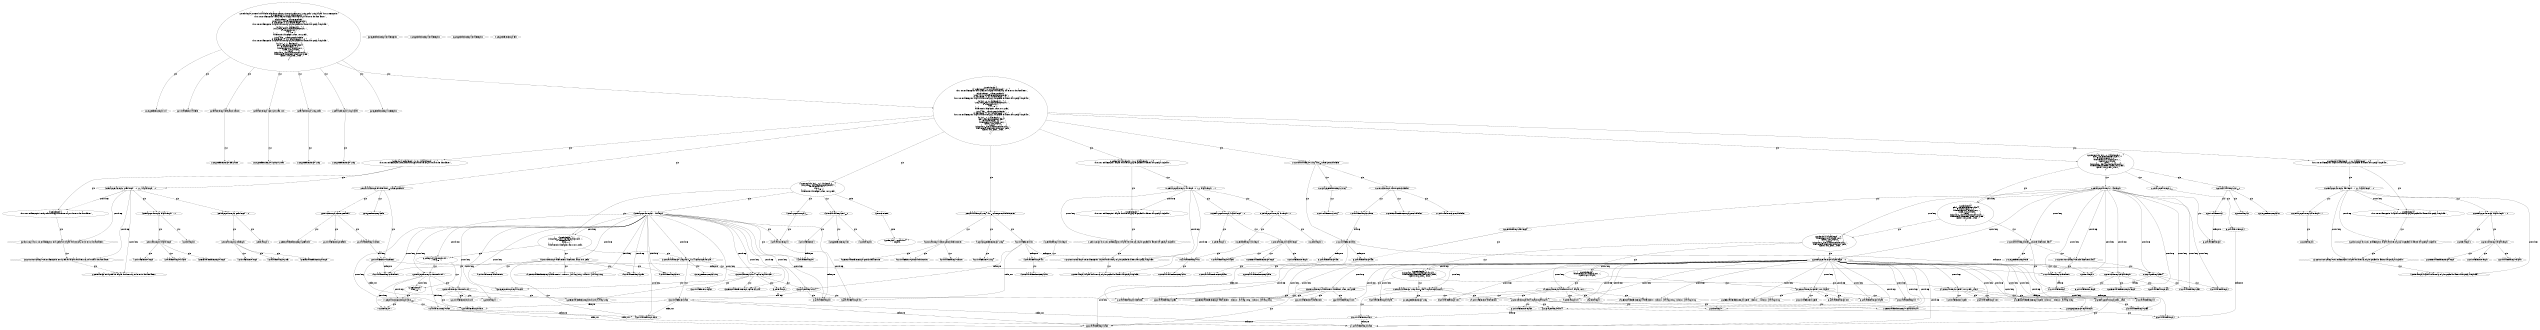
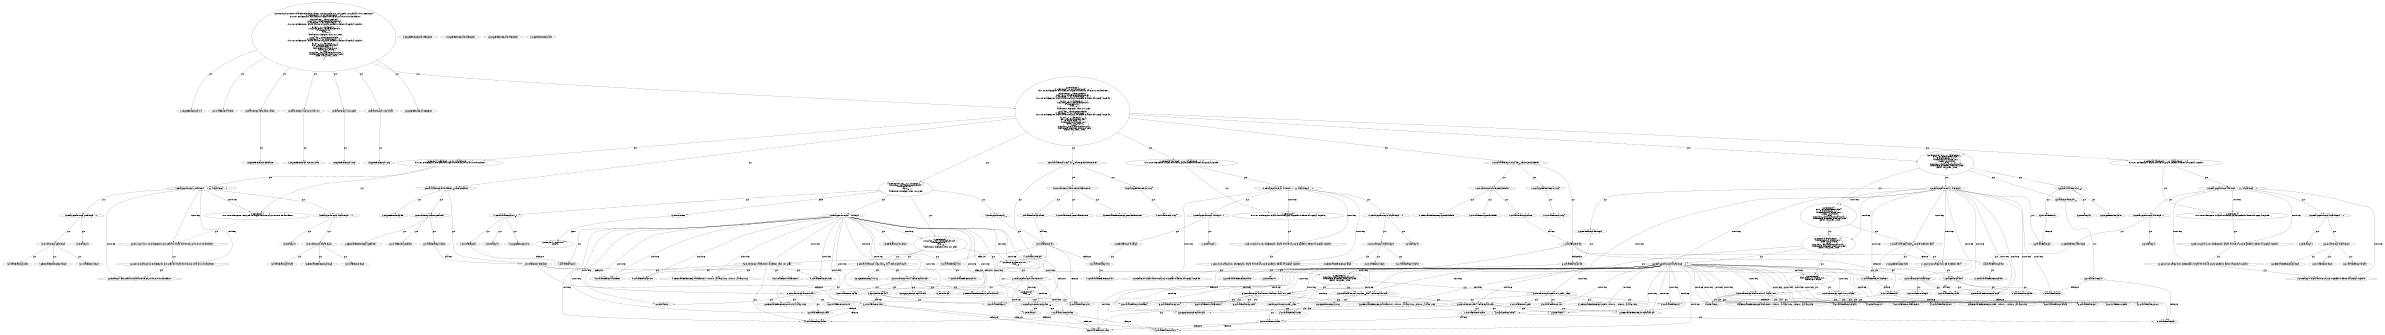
edge "14:CtBinaryOperatorImpl@i < dirs.length" -> "14:CtVariableWriteImpl@i": now "14:CtBinaryOperatorImpl@i < dirs.length" -> "14:CtFieldReadImpl@dirs.length"
edge "9:CtVariableReadImpl@scanner" -> "9:CtVirtualElement@dirs": added, label "Data Dep"
node "22:CtFieldReadImpl@files.length": added
edge "21:CtVirtualElement@files" -> "26:CtVariableReadImpl@files": label "Define-Use" -> "Define-Define"
edge "26:CtVariableWriteImpl@i" -> "27:CtVariableReadImpl@i": added, label "Define-Use"
edge "34:CtBinaryOperatorImpl@prefix + name" -> "34:CtVariableReadImpl@name": now "34:CtBinaryOperatorImpl@prefix + name" -> "32:CtVirtualElement@name"
